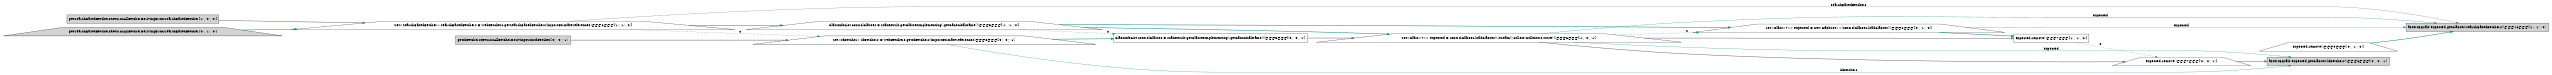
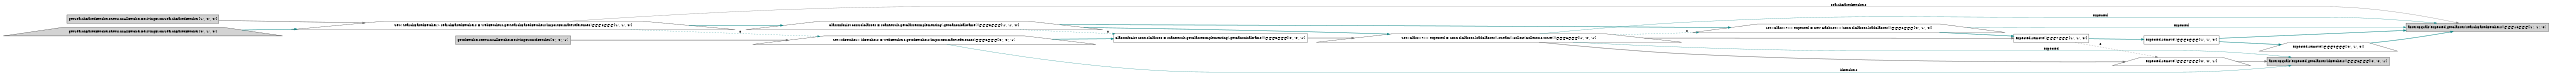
node "expected.remove()@@@8@@@['1', '1', '0']": added
